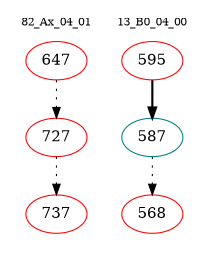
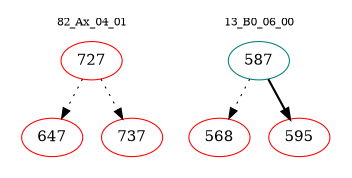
cluster "13_B0_04_00": label "13_B0_04_00" -> "13_B0_06_00"
edge "647" -> "727": reversed
edge "595" -> "587": reversed
